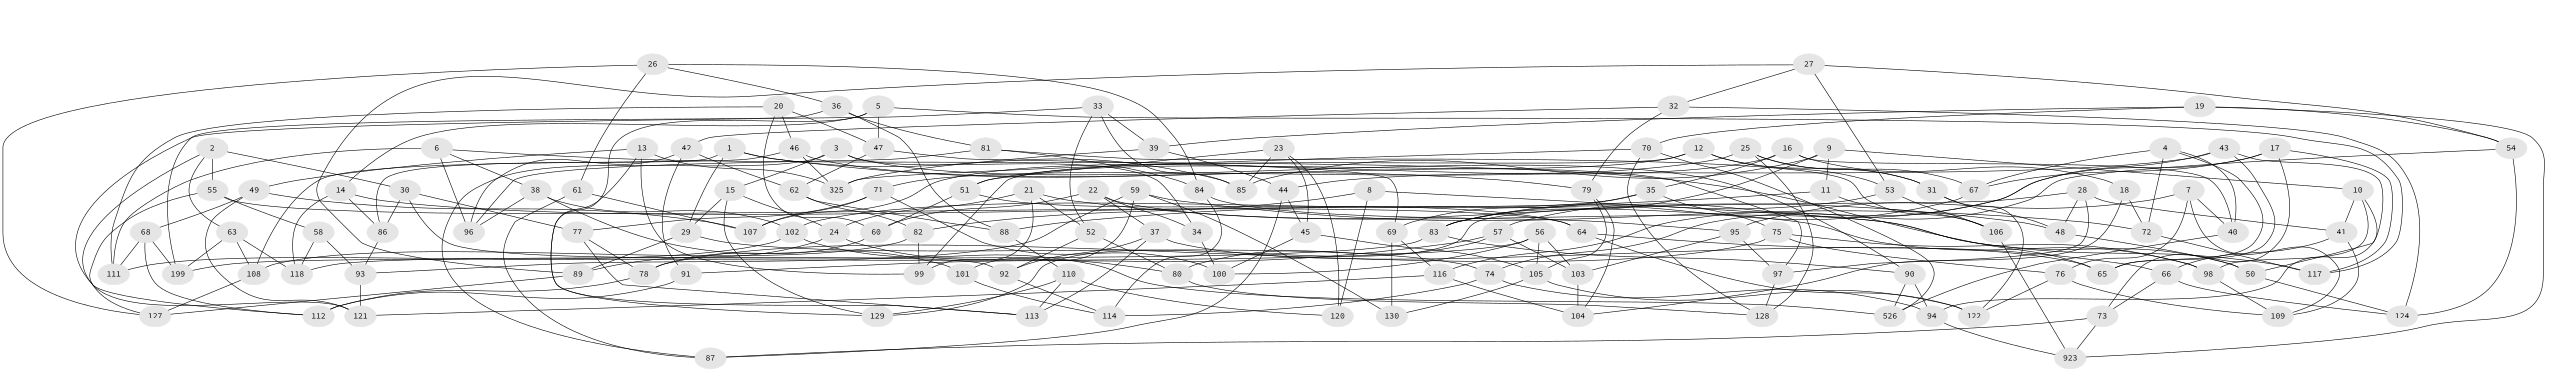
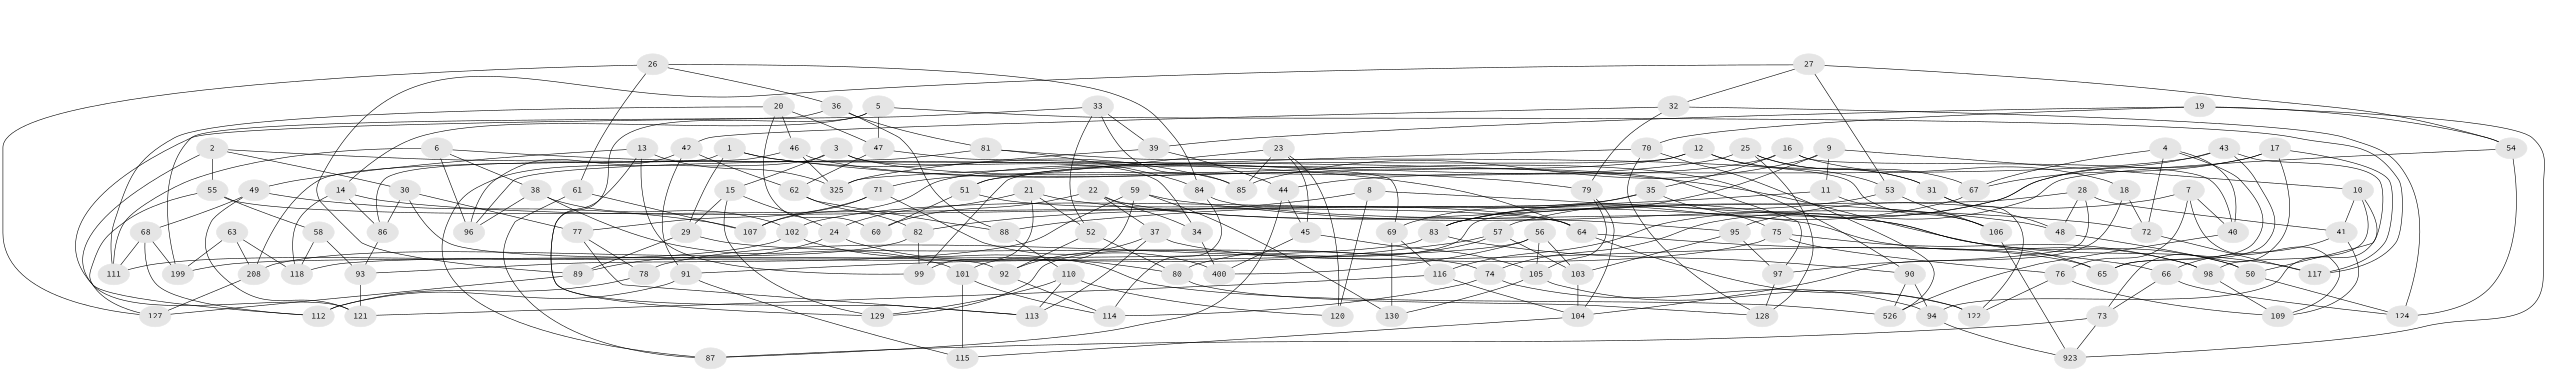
edge "2" -- "63": now "2" -- "64"
edge "60" -- "78": removed
node "108": label "108" -> "208"
node "100": label "100" -> "400"
node "115": added
